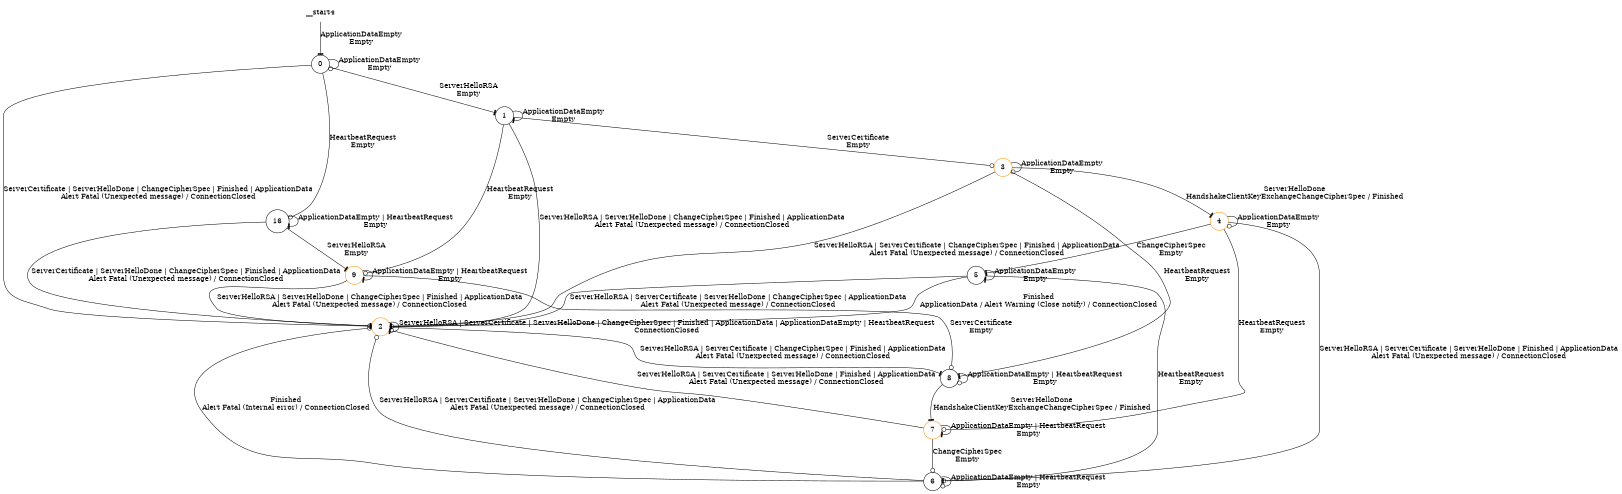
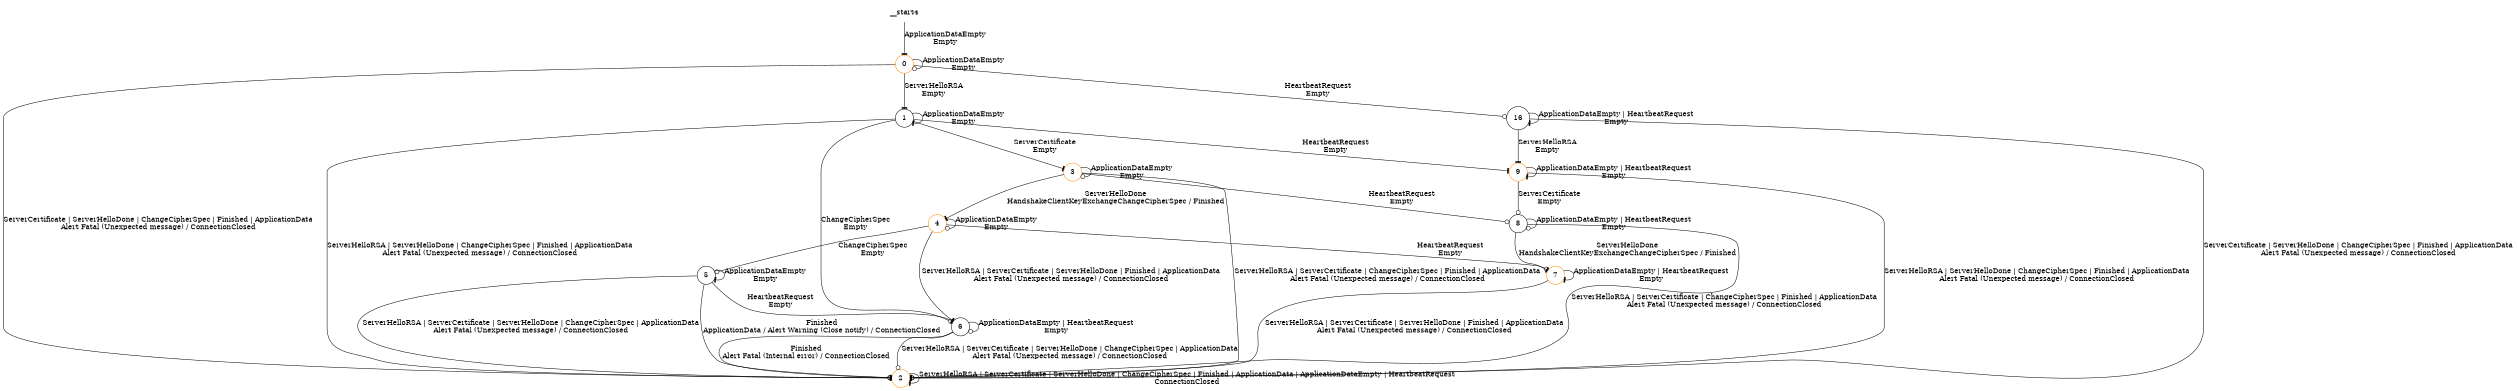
node "0": color black -> darkorange
edge "1" -> "3": arrowhead odot -> tee
edge "1" -> "9": arrowhead odot -> tee
edge "4" -> "5": arrowhead tee -> odot
edge "3" -> "8": arrowhead tee -> odot
edge "2" -> "8": reversed
edge "5" -> "6": arrowhead odot -> tee
edge "7" -> "6": now "1" -> "6"
